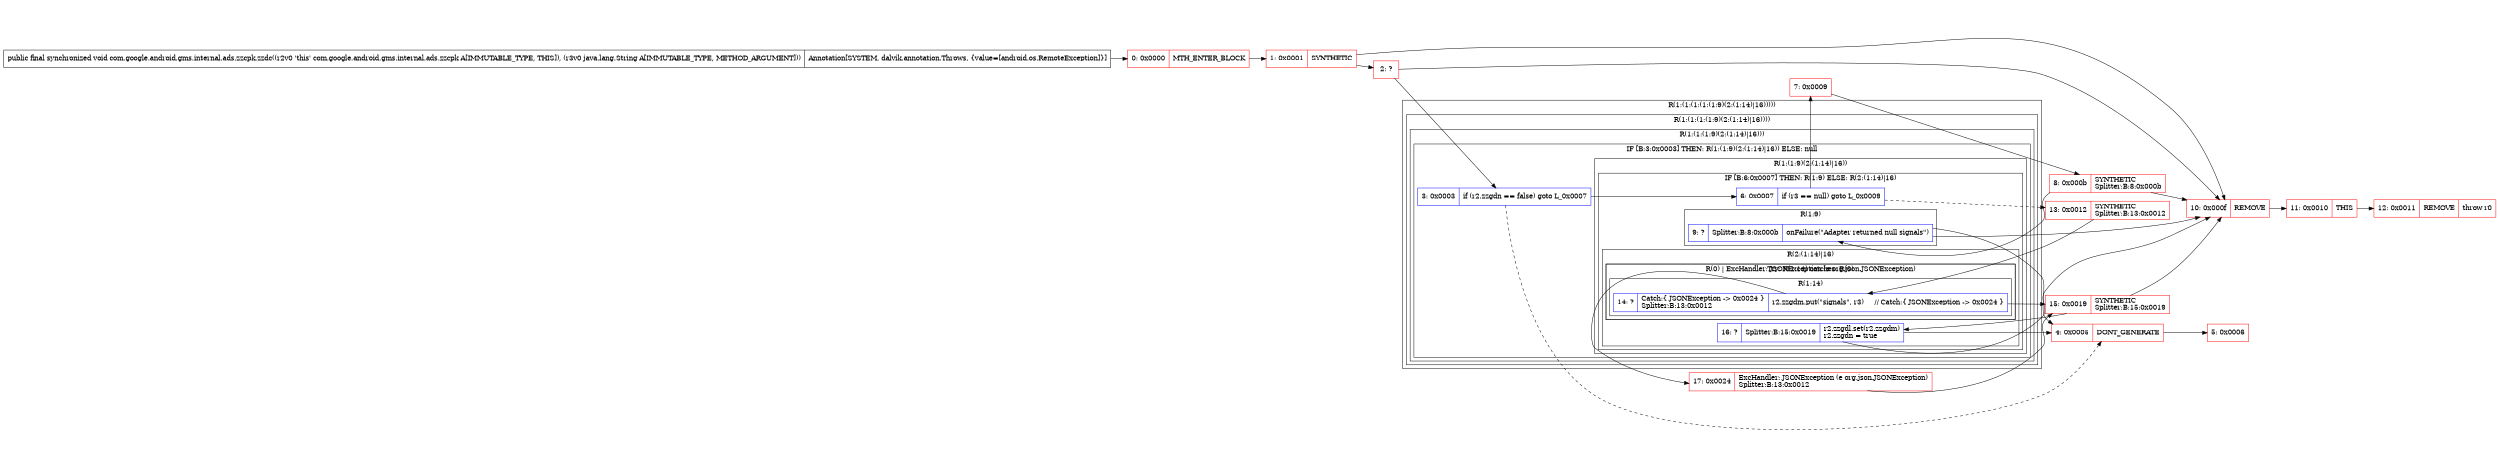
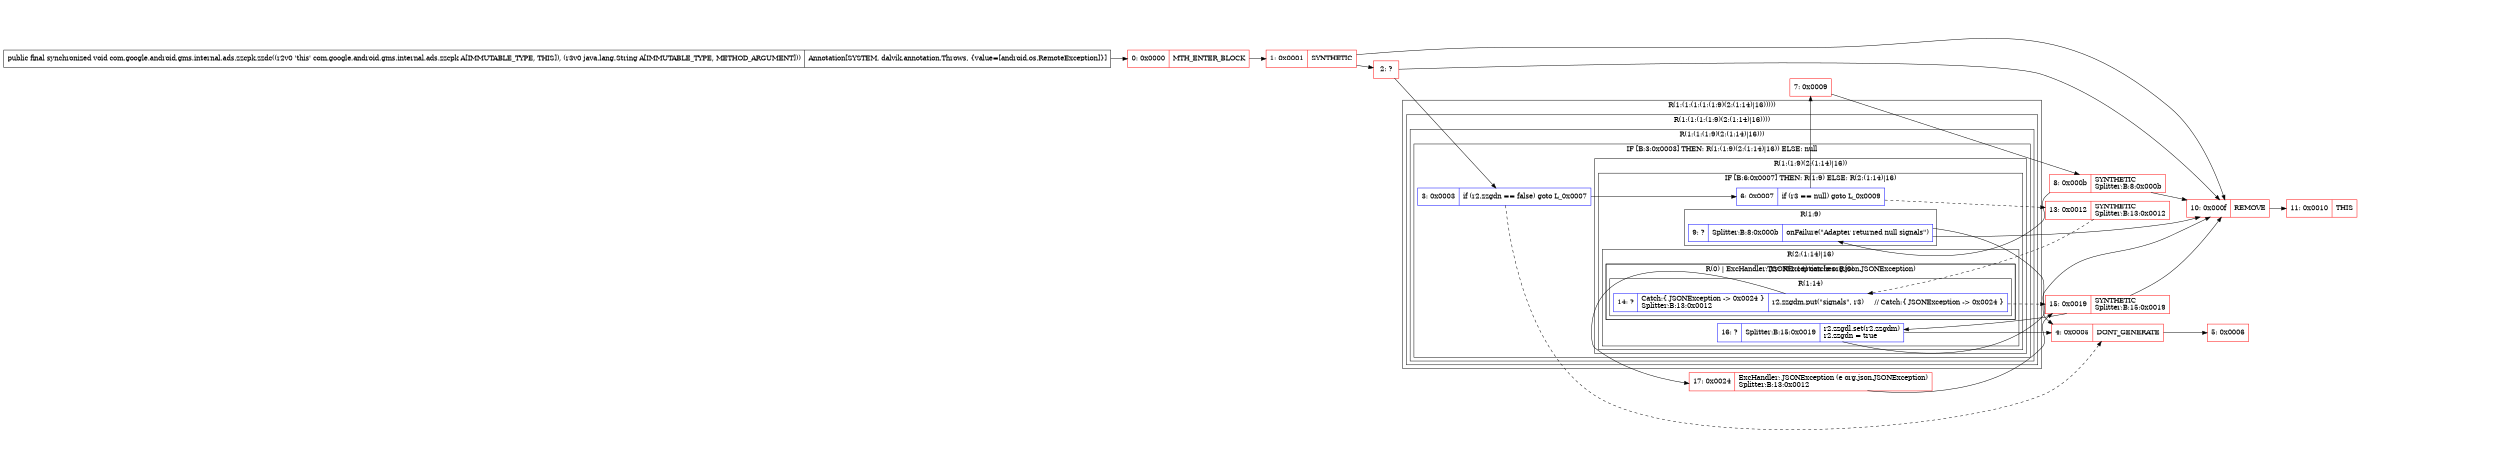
node "12: 0x0011": removed
edge "13: 0x0012" -> "14: ?": style solid -> dashed
edge "14: ?" -> "15: 0x0019": style solid -> dashed
